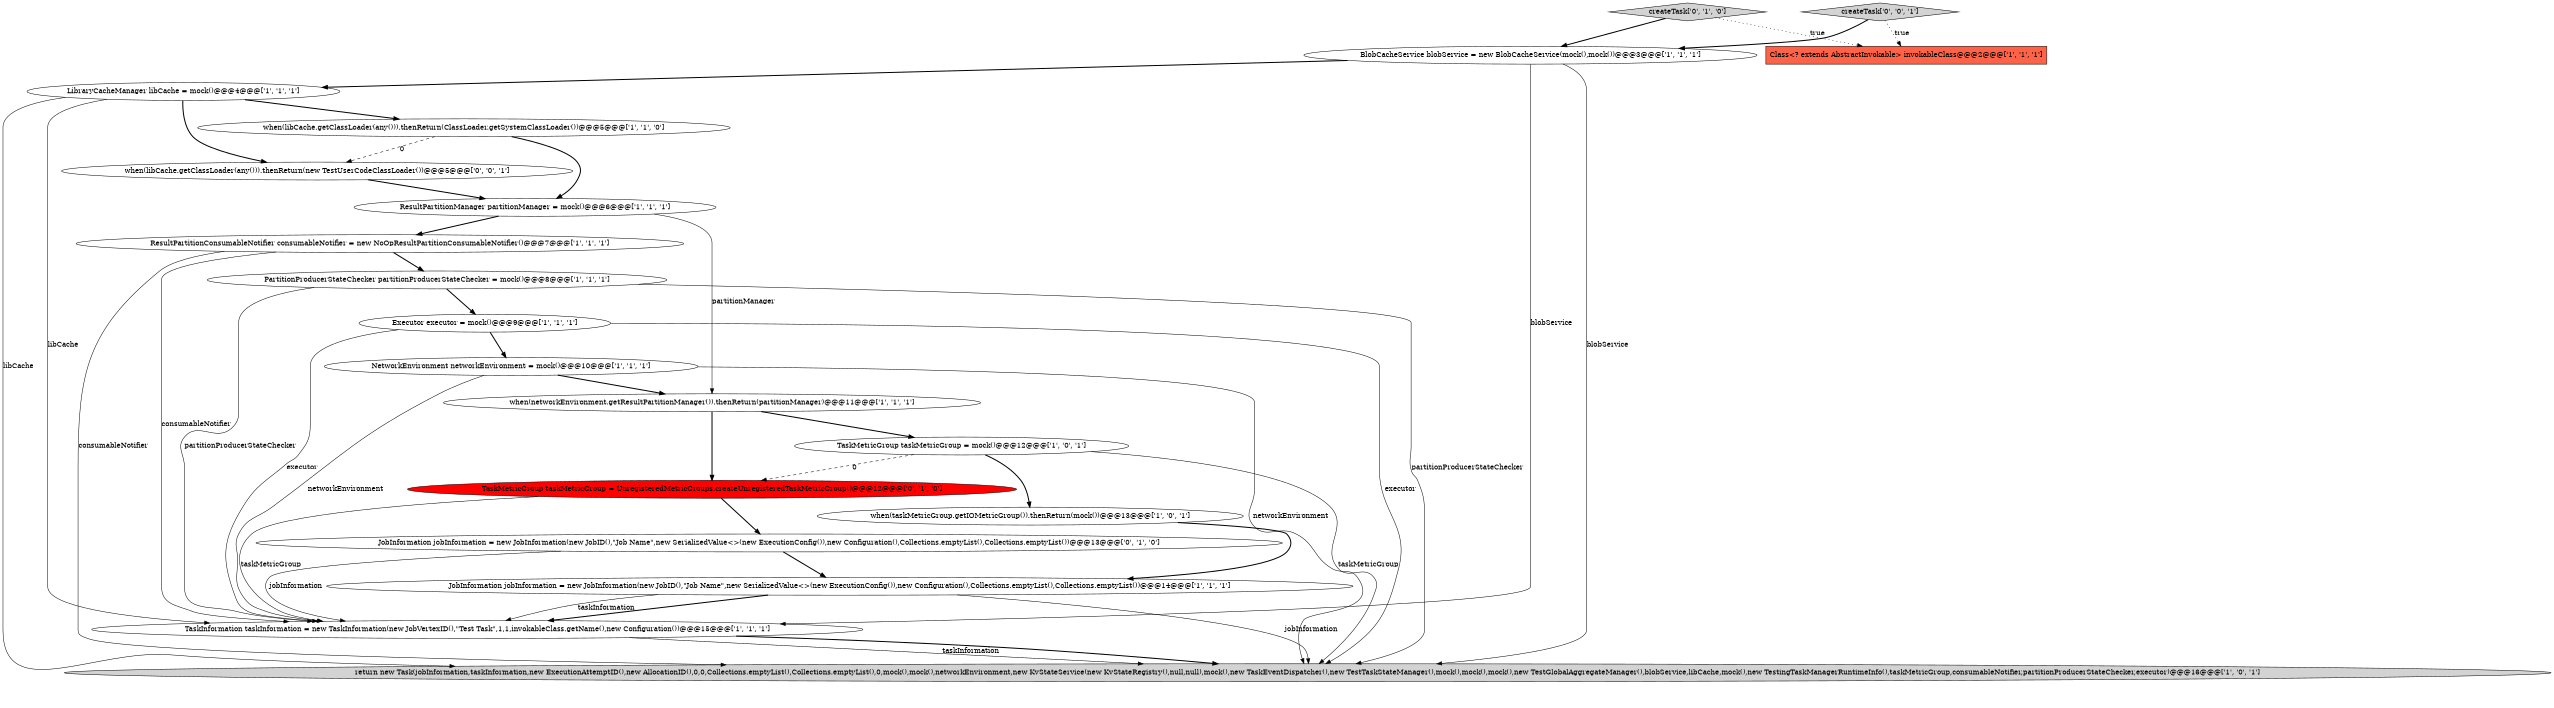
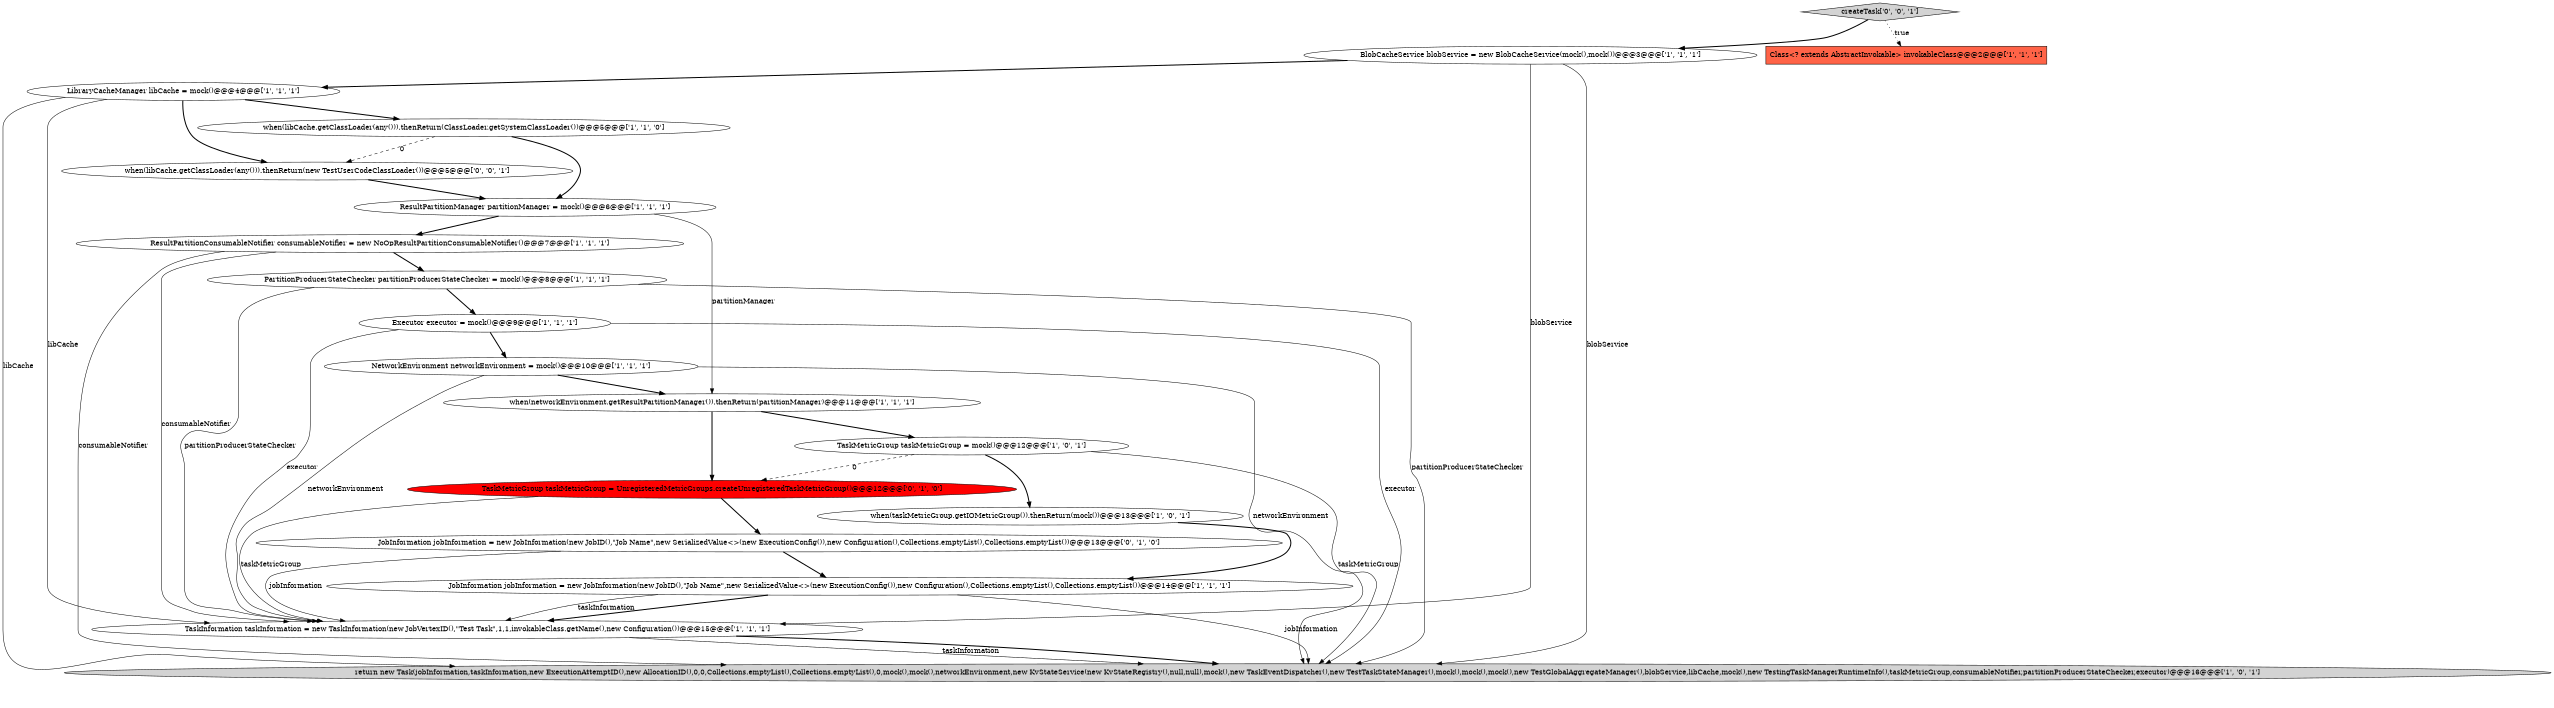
node "createTask['0', '1', '0']": removed
